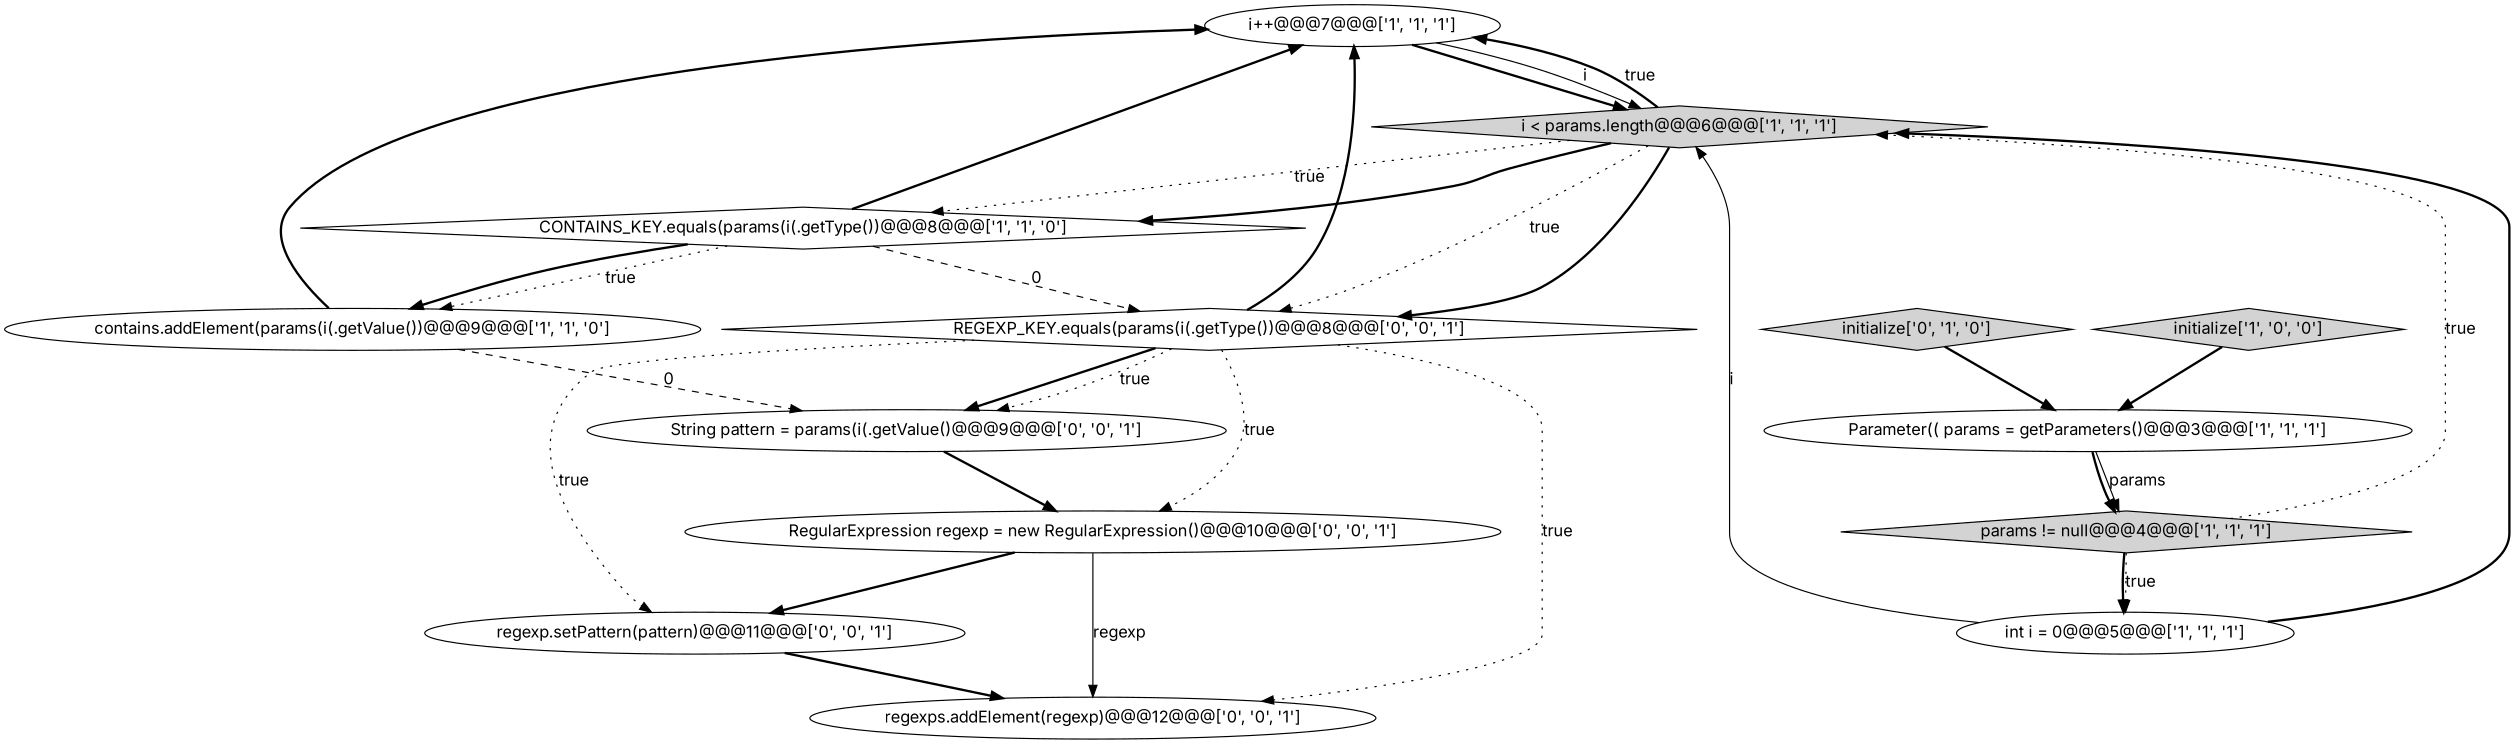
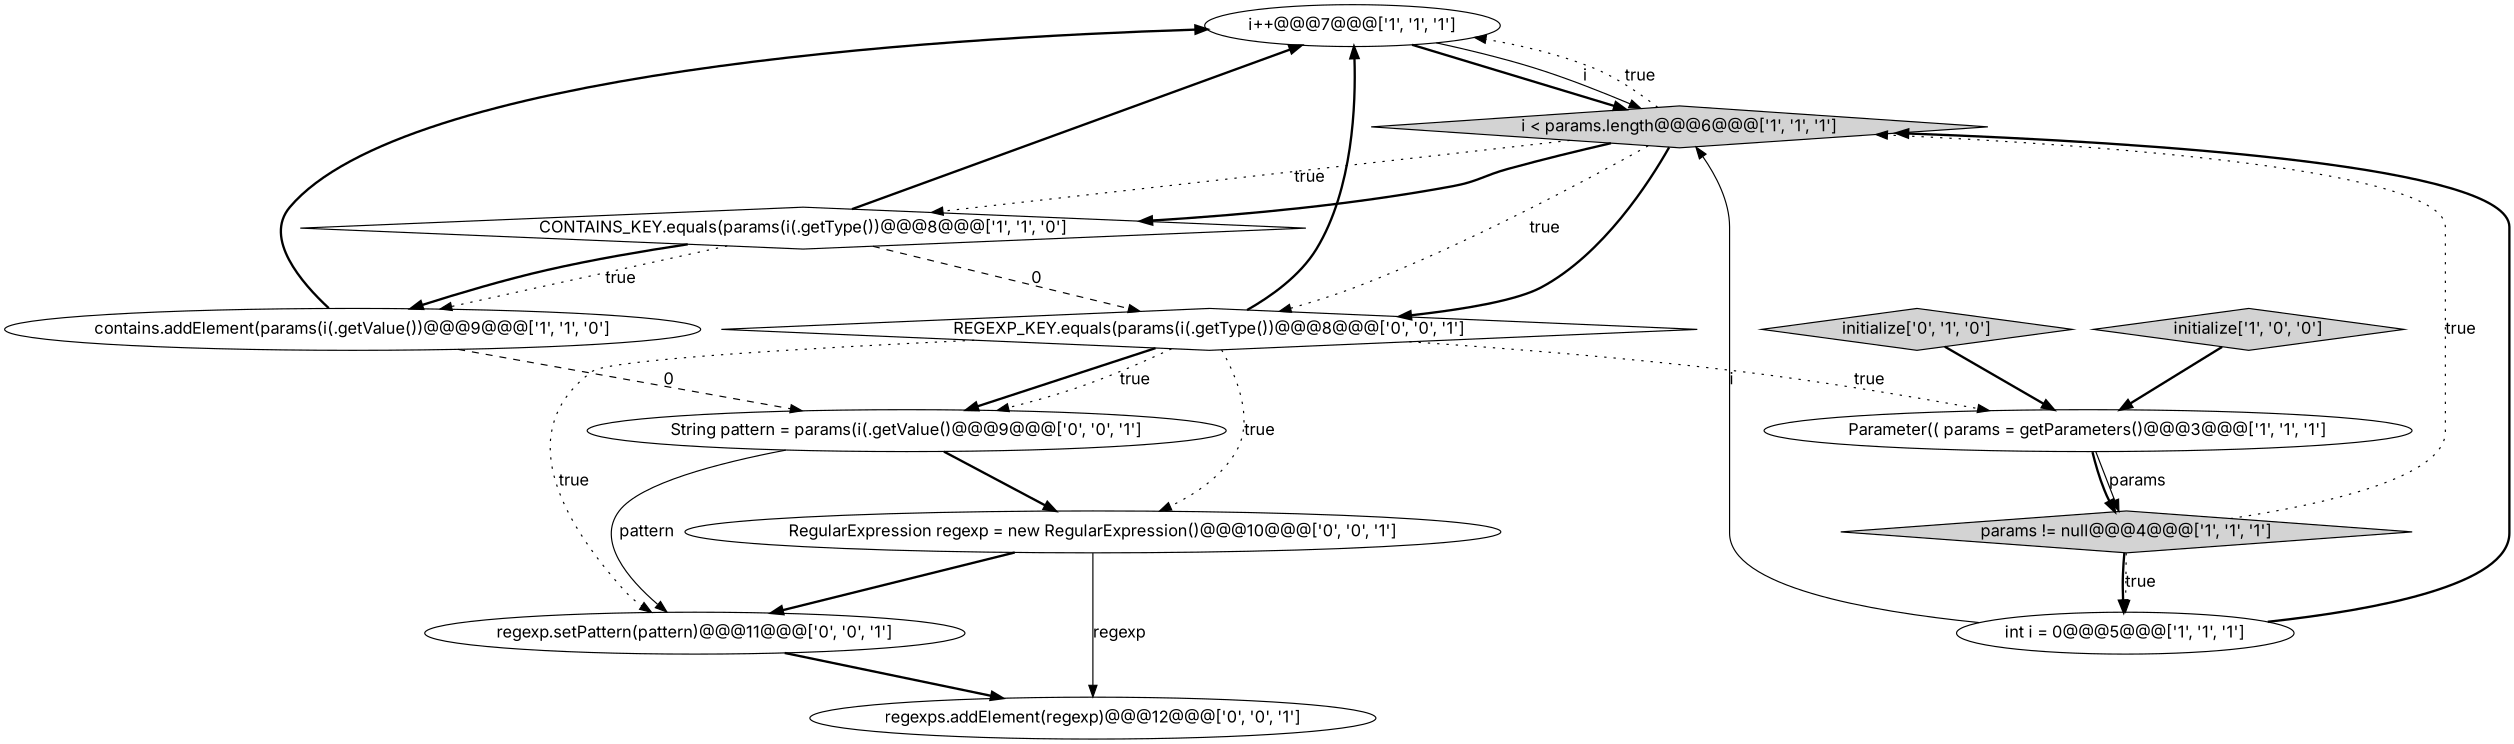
edge "i < params.length@@@6@@@['1', '1', '1']" -> "i++@@@7@@@['1', '1', '1']": style bold -> dotted
edge "String pattern = params(i(.getValue()@@@9@@@['0', '0', '1']" -> "regexp.setPattern(pattern)@@@11@@@['0', '0', '1']": added, label "pattern"
edge "REGEXP_KEY.equals(params(i(.getType())@@@8@@@['0', '0', '1']" -> "regexps.addElement(regexp)@@@12@@@['0', '0', '1']": now "REGEXP_KEY.equals(params(i(.getType())@@@8@@@['0', '0', '1']" -> "Parameter(( params = getParameters()@@@3@@@['1', '1', '1']"
